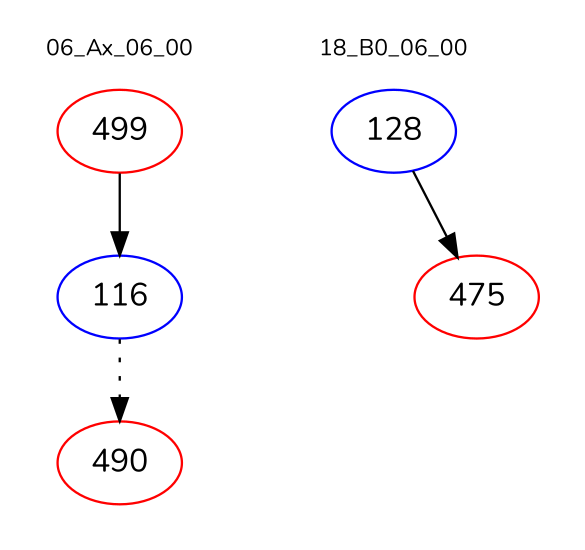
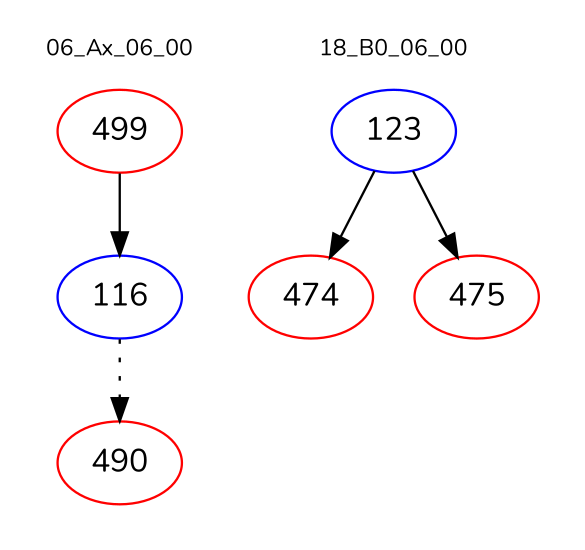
node "128": label "128" -> "123"
node "474": added
